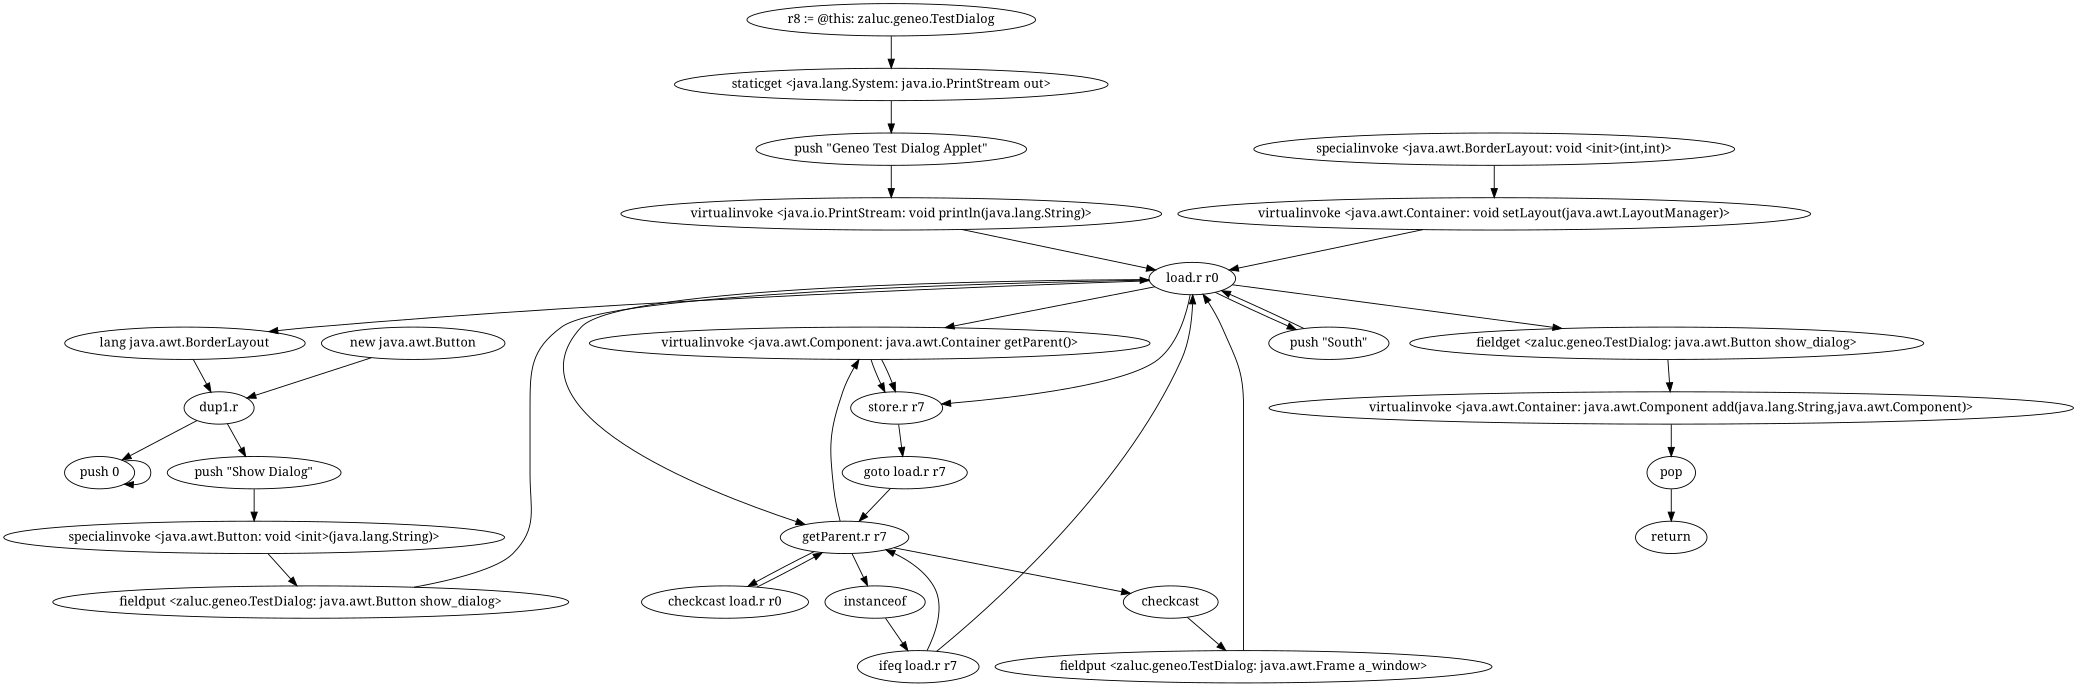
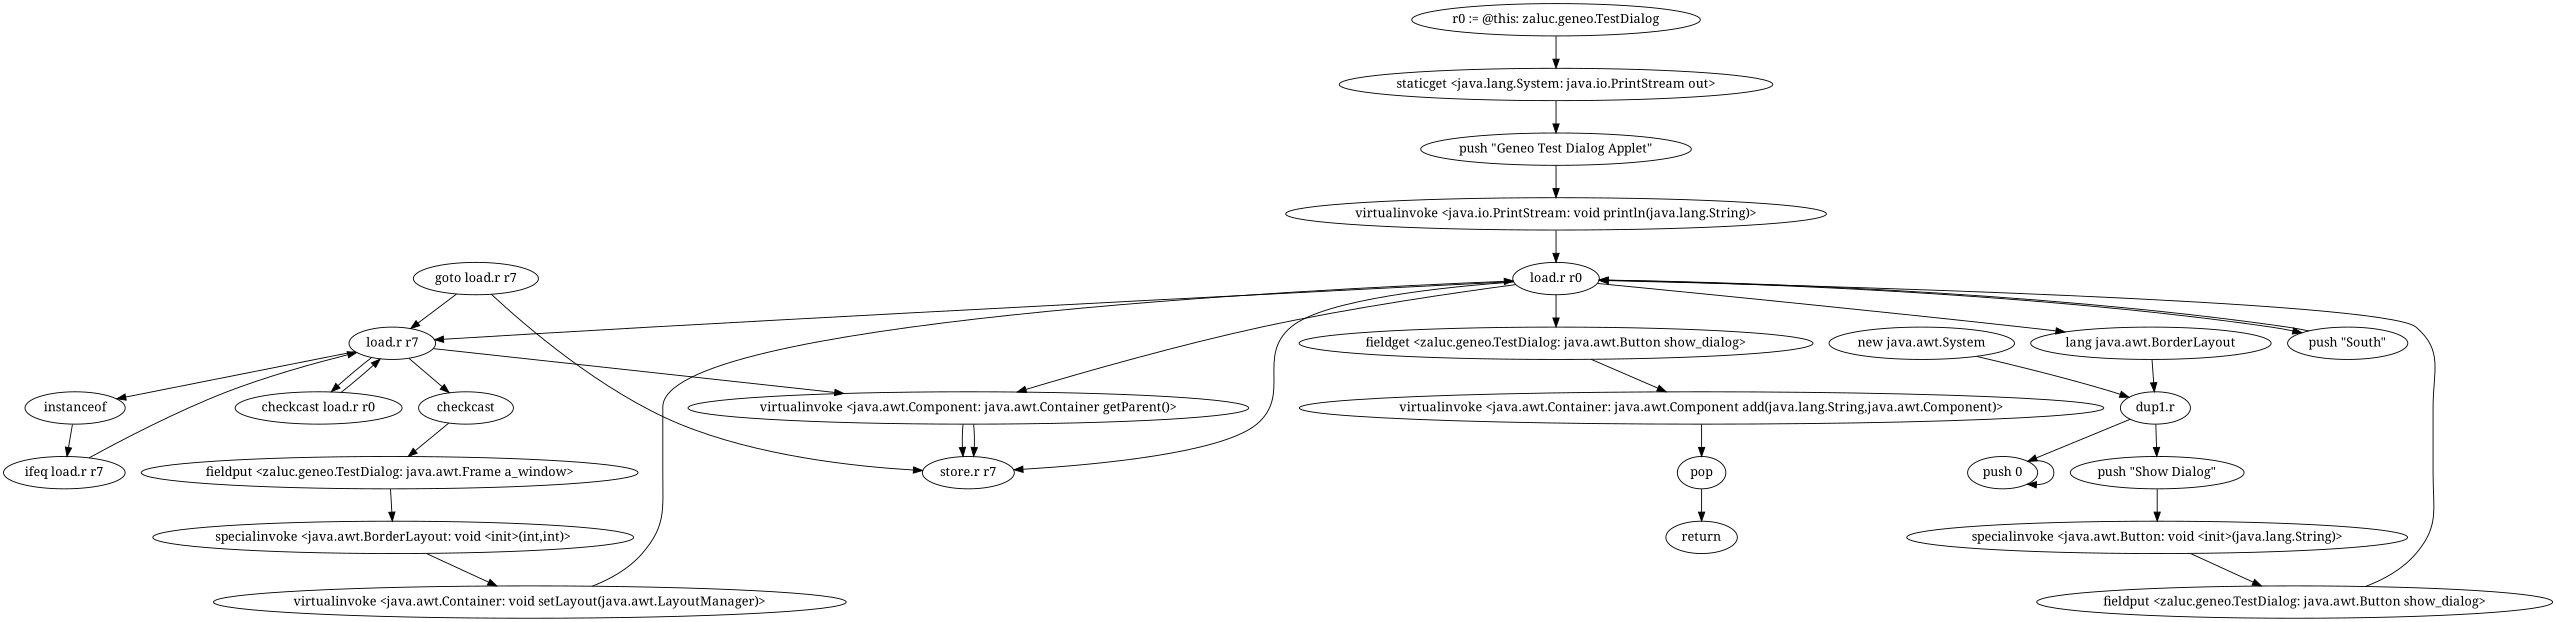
node "r8 := @this: zaluc.geneo.TestDialog": label "r8 := @this: zaluc.geneo.TestDialog" -> "r0 := @this: zaluc.geneo.TestDialog"
node "new java.awt.Button": label "new java.awt.Button" -> "new java.awt.System"
edge "store.r r7" -> "goto load.r r7": reversed
edge "fieldput <zaluc.geneo.TestDialog: java.awt.Frame a_window>" -> "load.r r0": now "fieldput <zaluc.geneo.TestDialog: java.awt.Frame a_window>" -> "specialinvoke <java.awt.BorderLayout: void <init>(int,int)>"
edge "ifeq load.r r7" -> "load.r r0": removed
node "getParent.r r7": label "getParent.r r7" -> "load.r r7"
